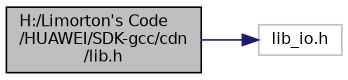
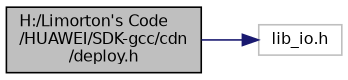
node "H:/Limorton's Code /HUAWEI/SDK-gcc/cdn /lib.h": label "H:/Limorton's Code /HUAWEI/SDK-gcc/cdn /lib.h" -> "H:/Limorton's Code /HUAWEI/SDK-gcc/cdn /deploy.h"
